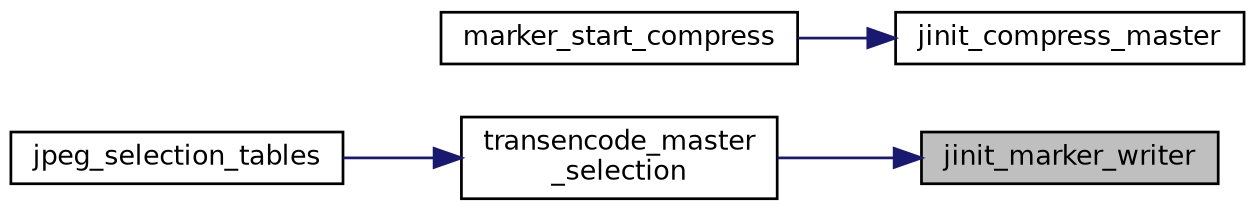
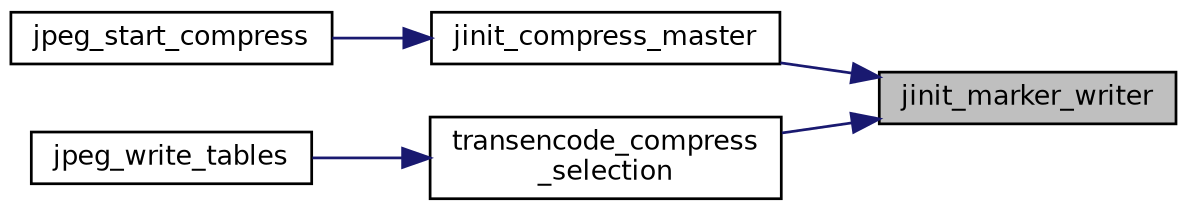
node "marker_start_compress": label "marker_start_compress" -> "jpeg_start_compress"
edge "jinit_compress_master" -> "jinit_marker_writer": added
node "jpeg_selection_tables": label "jpeg_selection_tables" -> "jpeg_write_tables"
node "transencode_master _selection": label "transencode_master _selection" -> "transencode_compress _selection"
